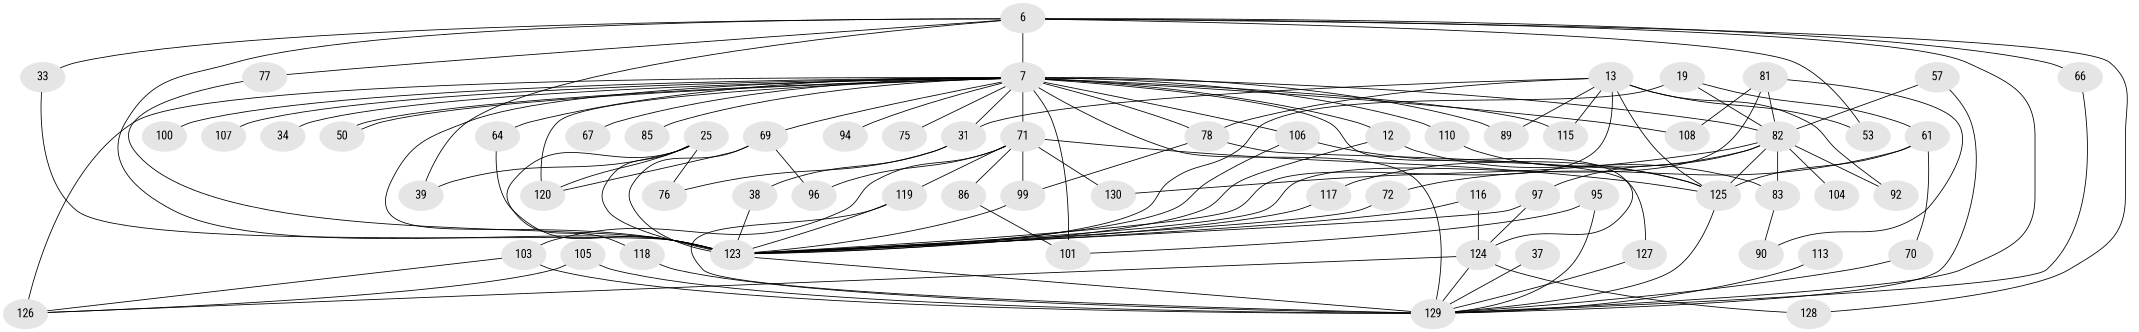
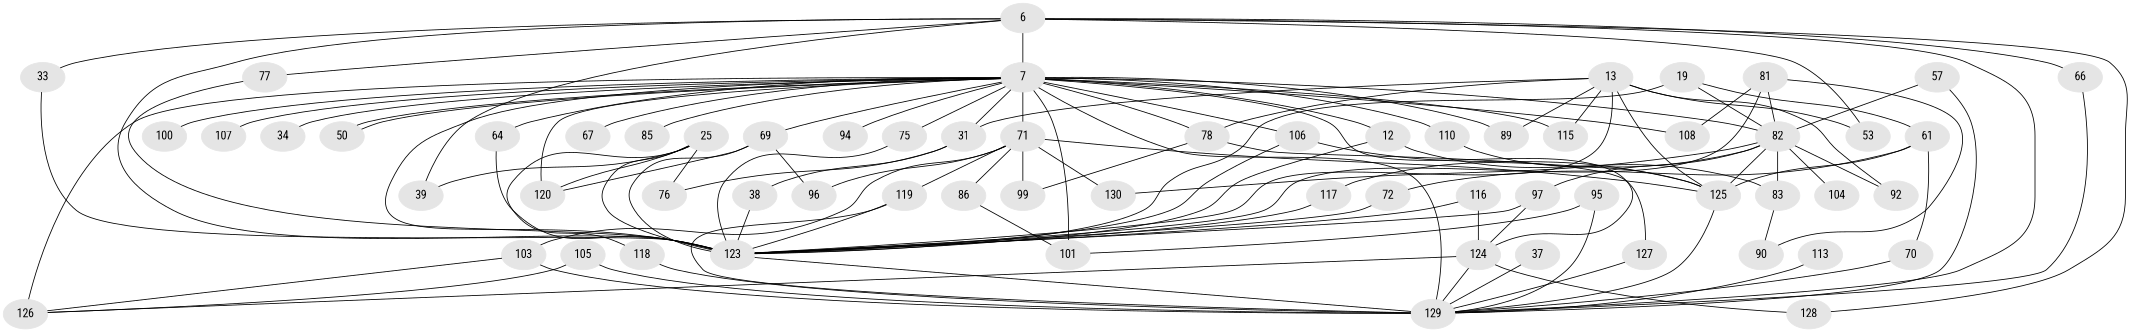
edge "99" -- "123": now "75" -- "123"
